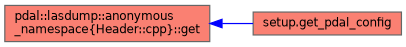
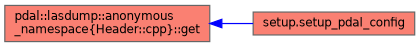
node "setup.get_pdal_config": label "setup.get_pdal_config" -> "setup.setup_pdal_config"
